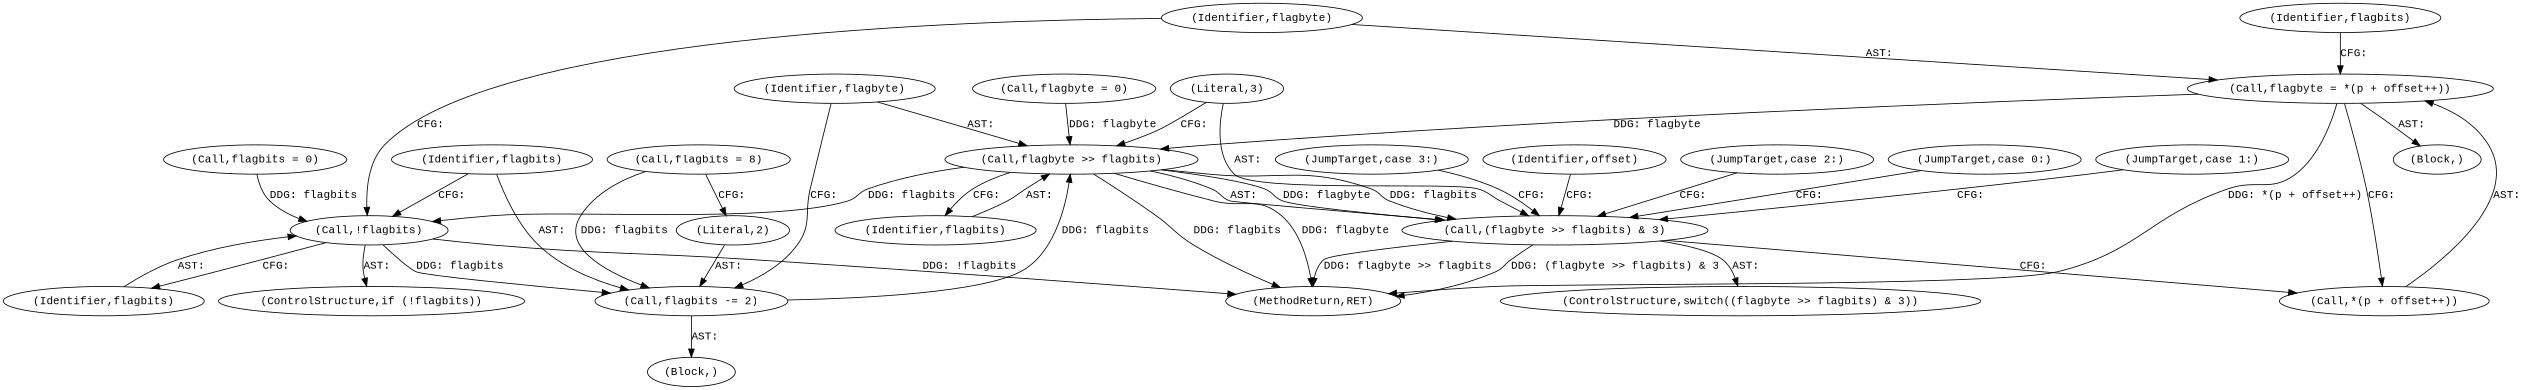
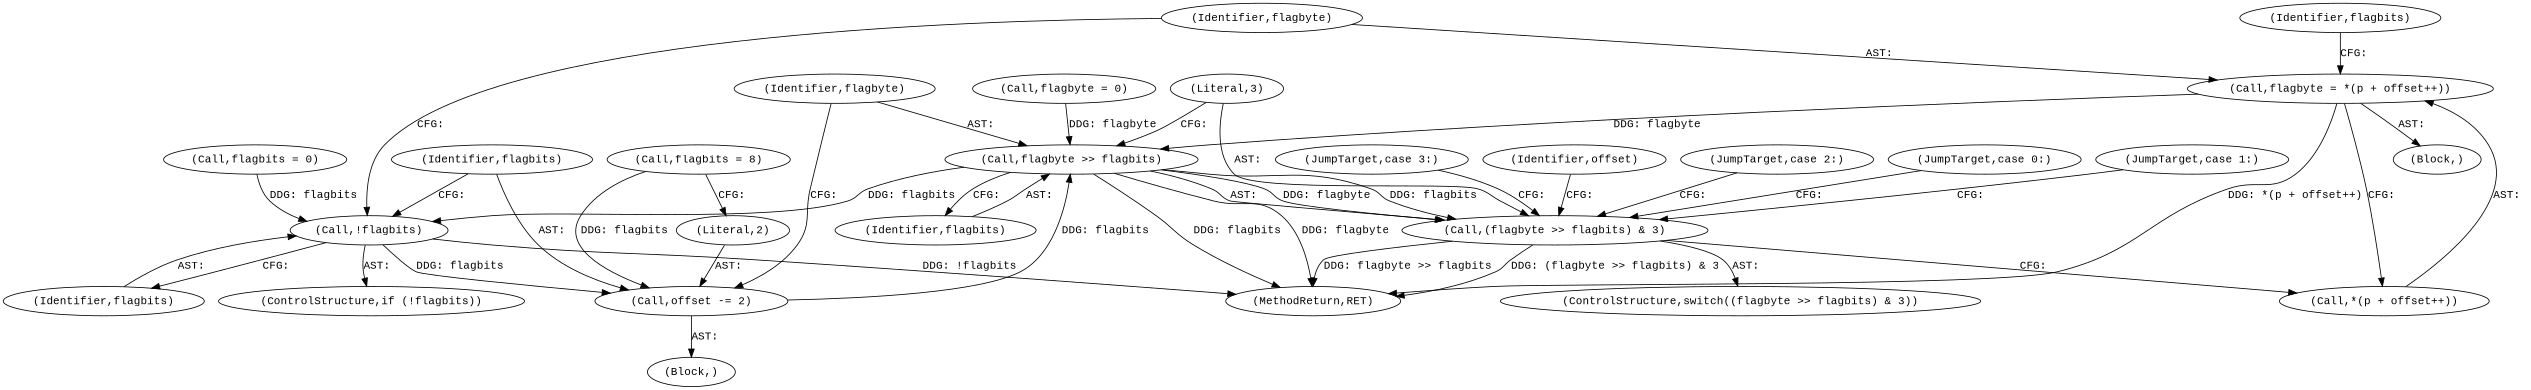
node "(Call,flagbits -= 2)": label "(Call,flagbits -= 2)" -> "(Call,offset -= 2)"
